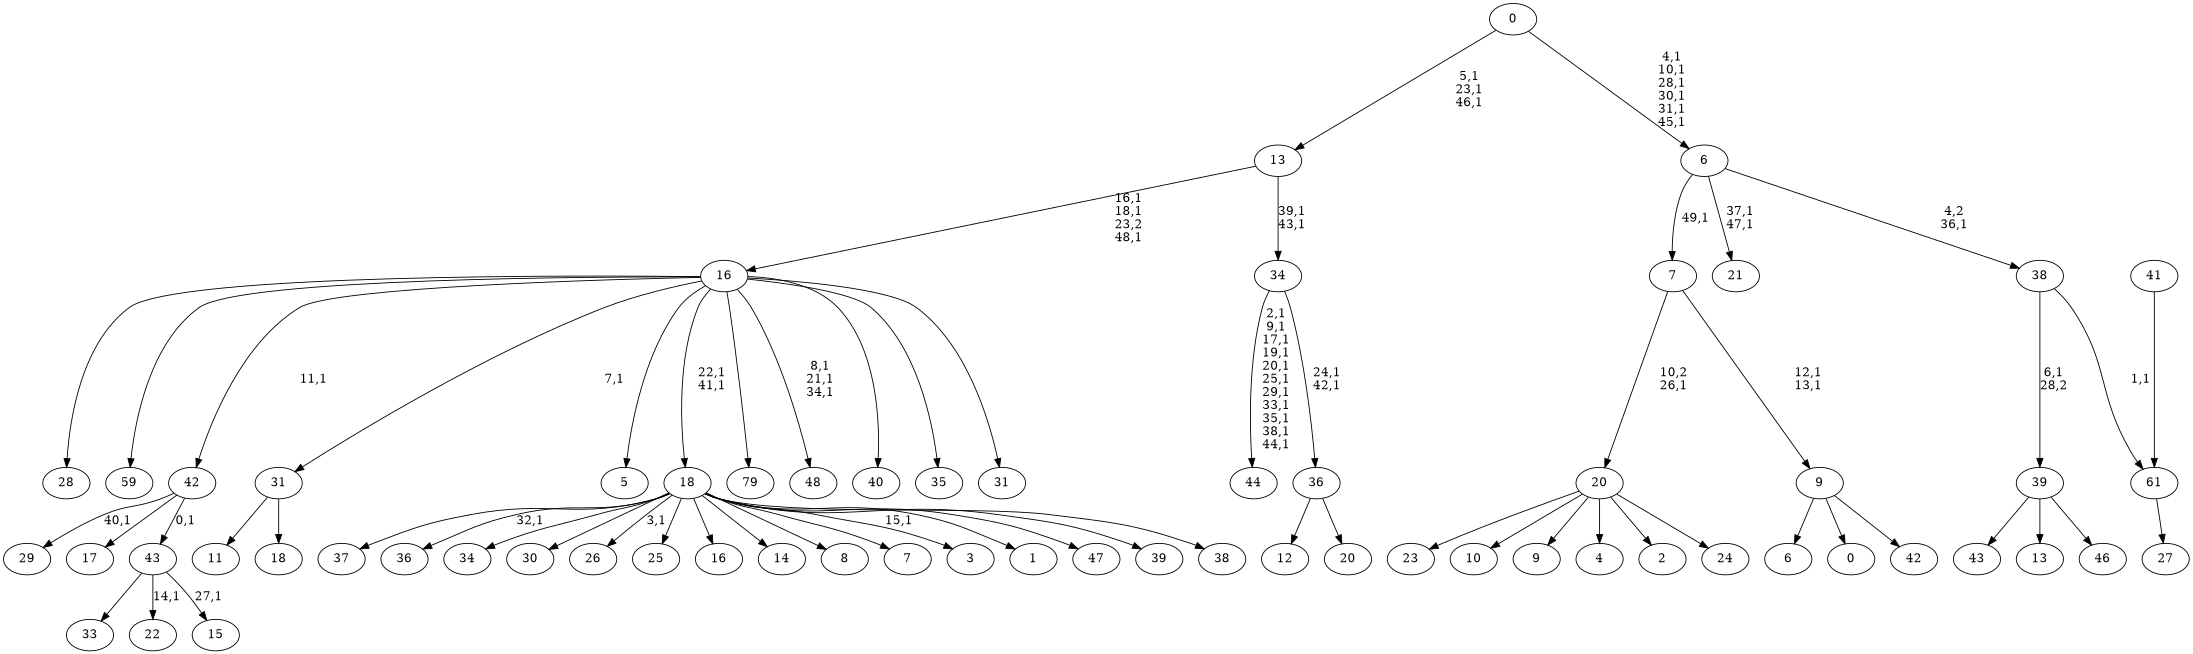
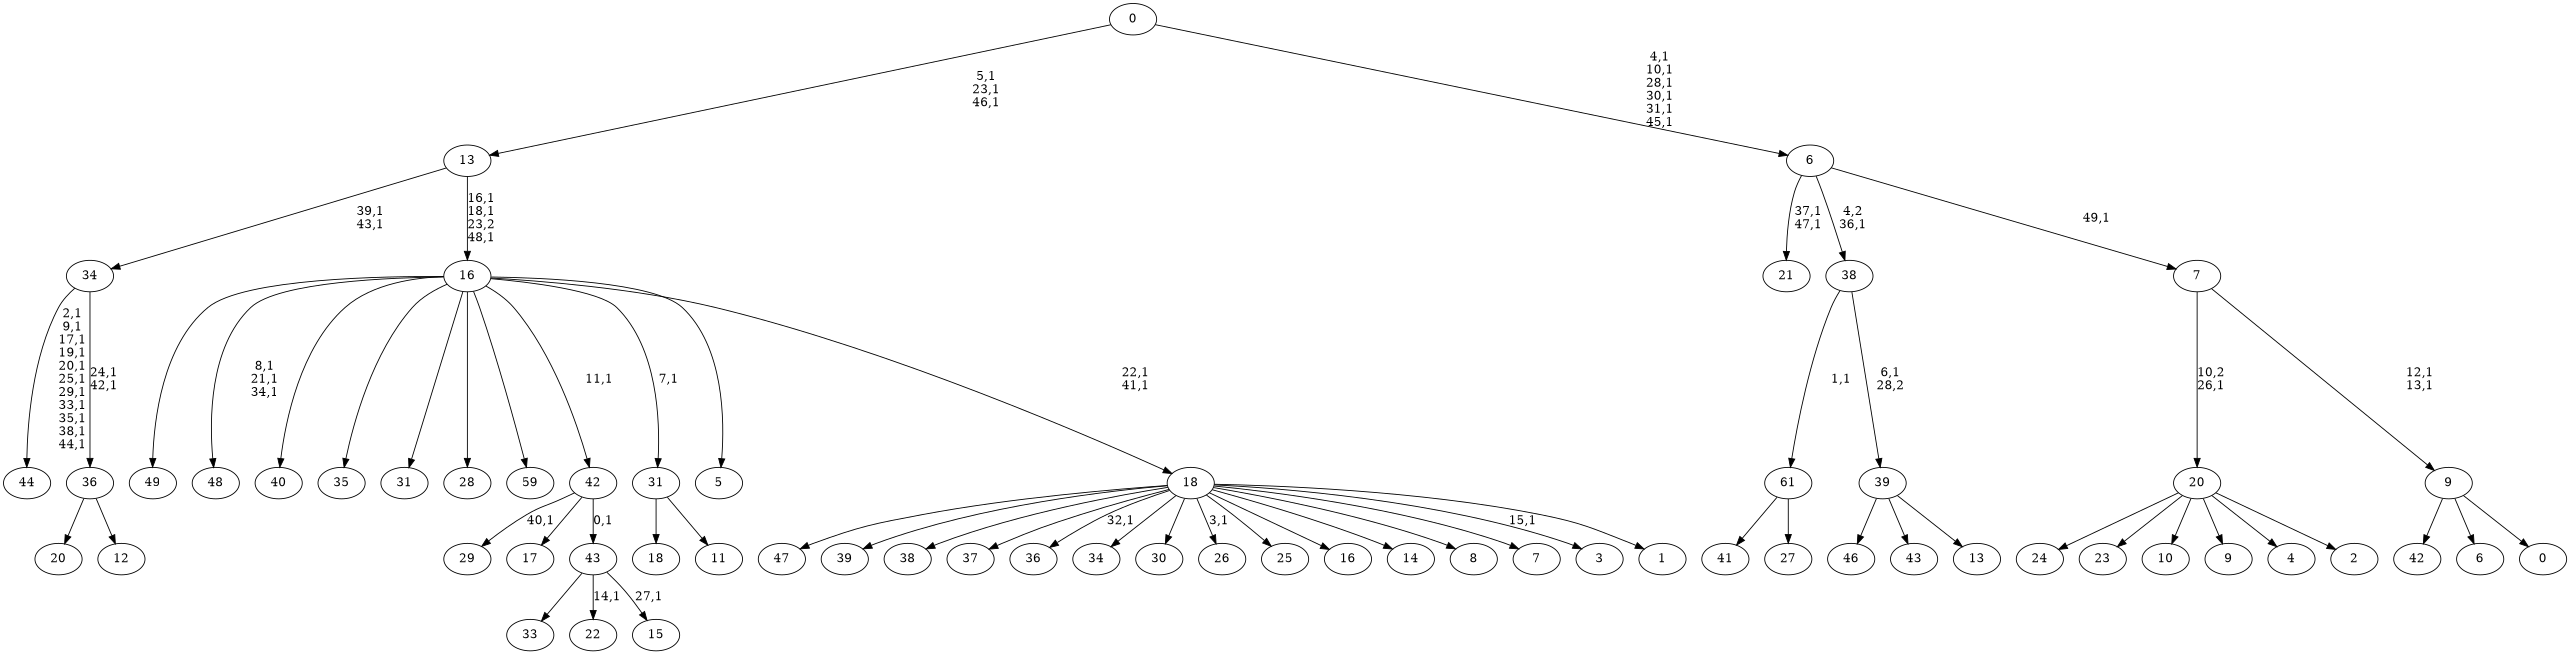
edge "41" -> "61": reversed
node "79": label "79" -> "49"
